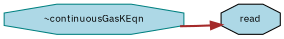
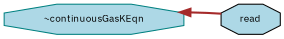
edge "~continuousGasKEqn" -> "read": reversed
